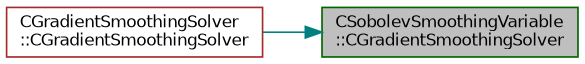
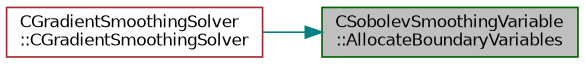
node "CSobolevSmoothingVariable ::CGradientSmoothingSolver": label "CSobolevSmoothingVariable ::CGradientSmoothingSolver" -> "CSobolevSmoothingVariable ::AllocateBoundaryVariables"
